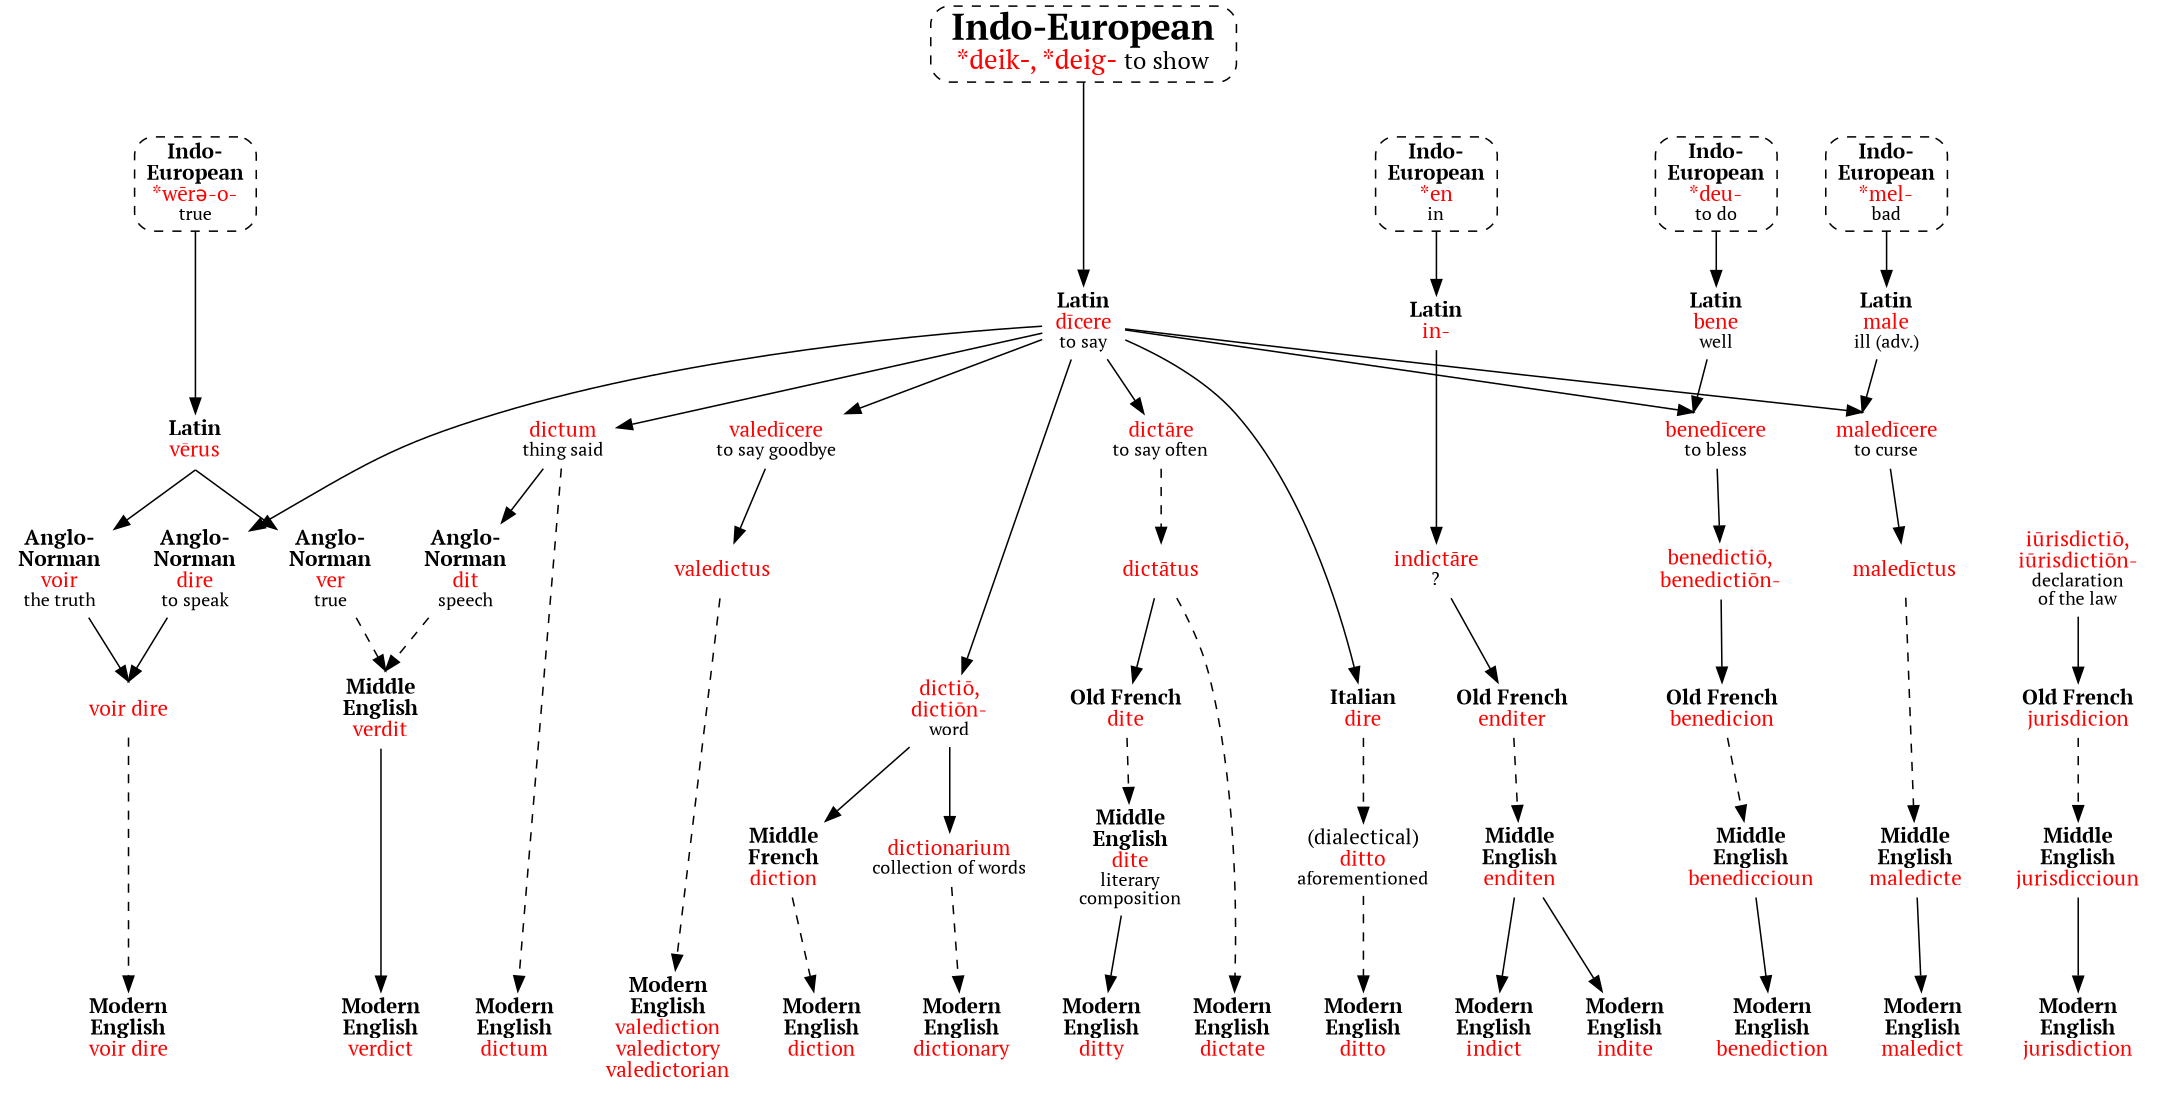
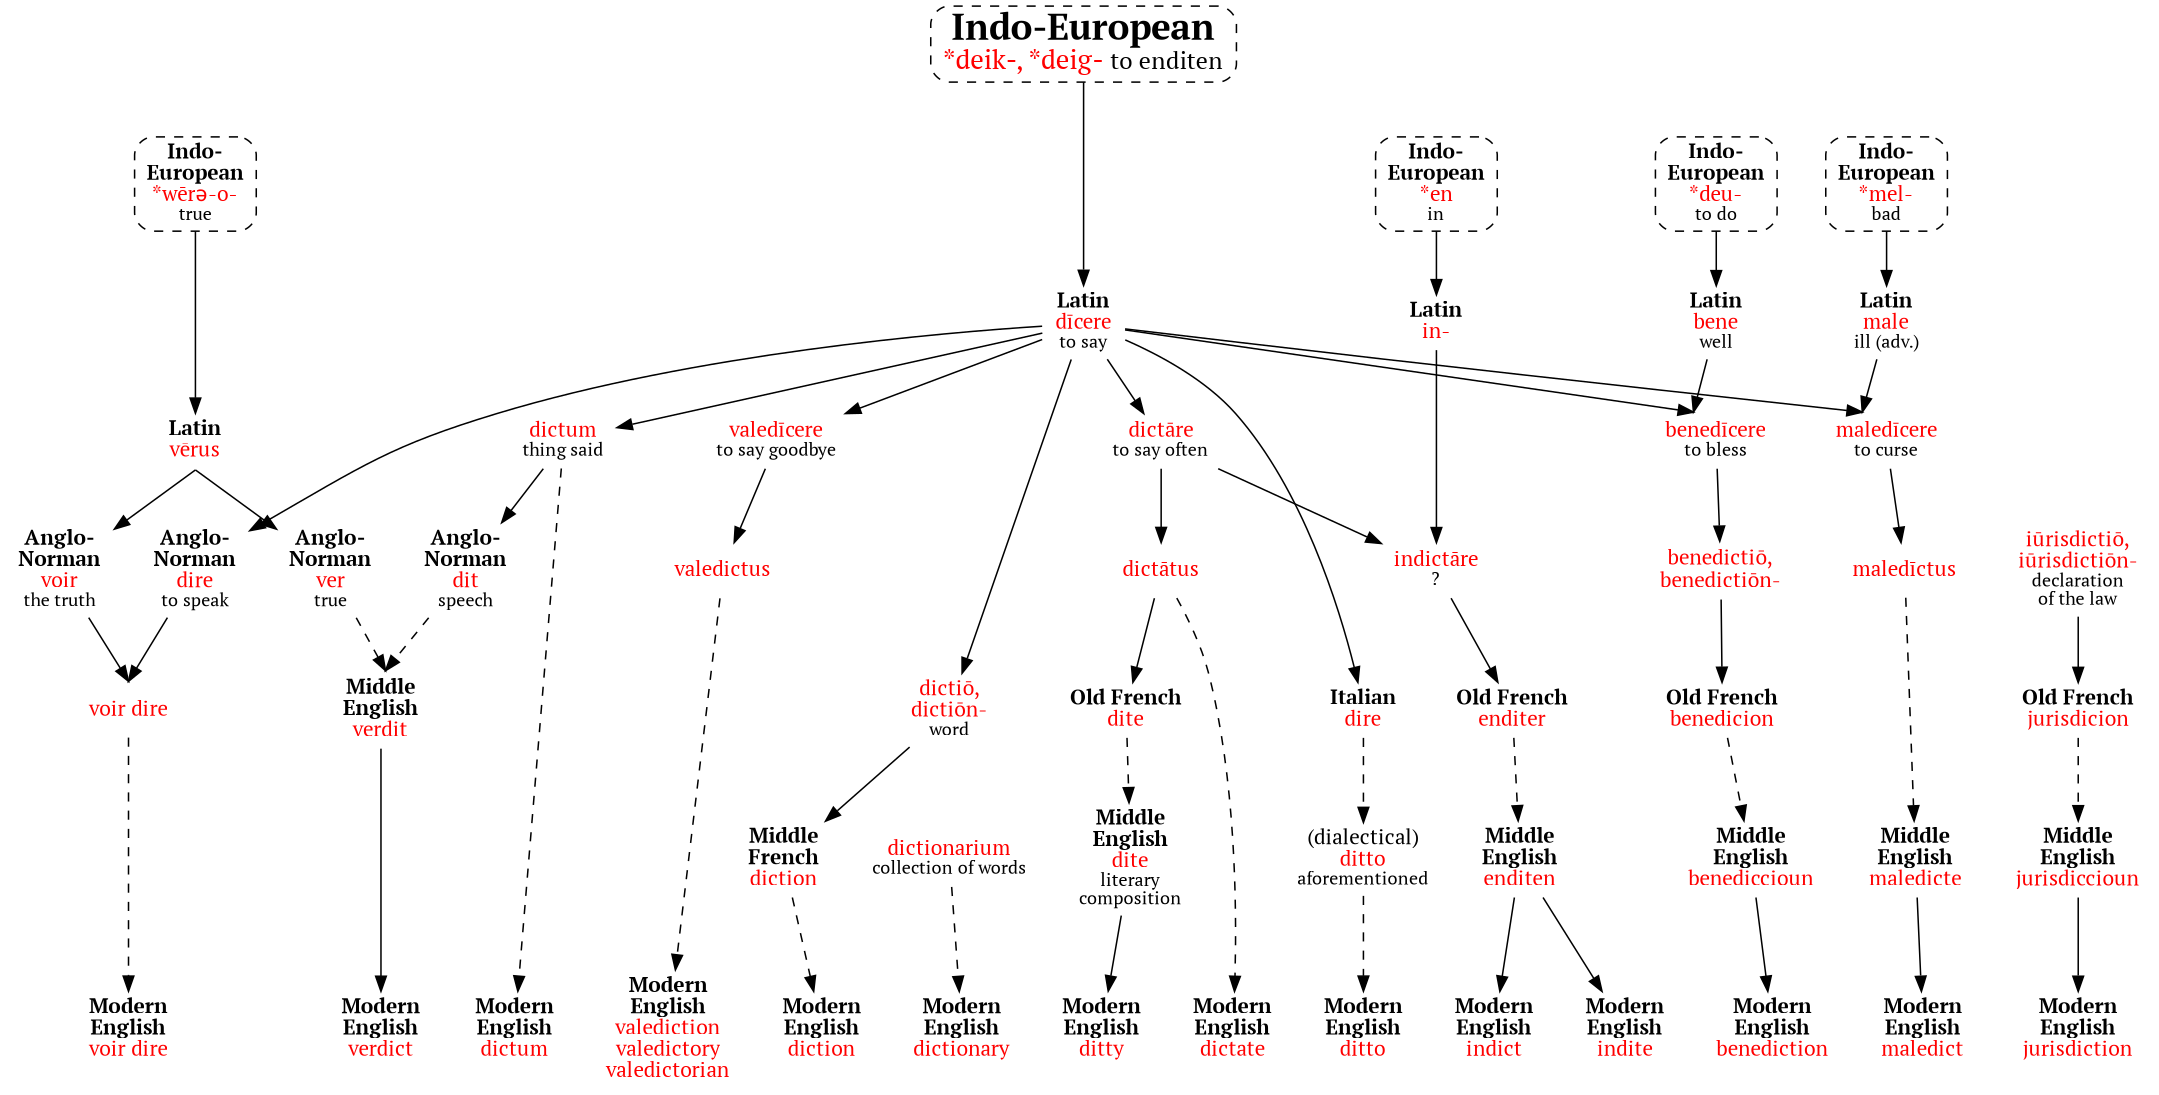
node "Indo-European": text "to show" -> "to enditen"
edge "dictāre" -> "indictāre": added
edge "dictāre" -> "dictātus": style dashed -> solid
edge "dictiō," -> "dictionarium": removed
